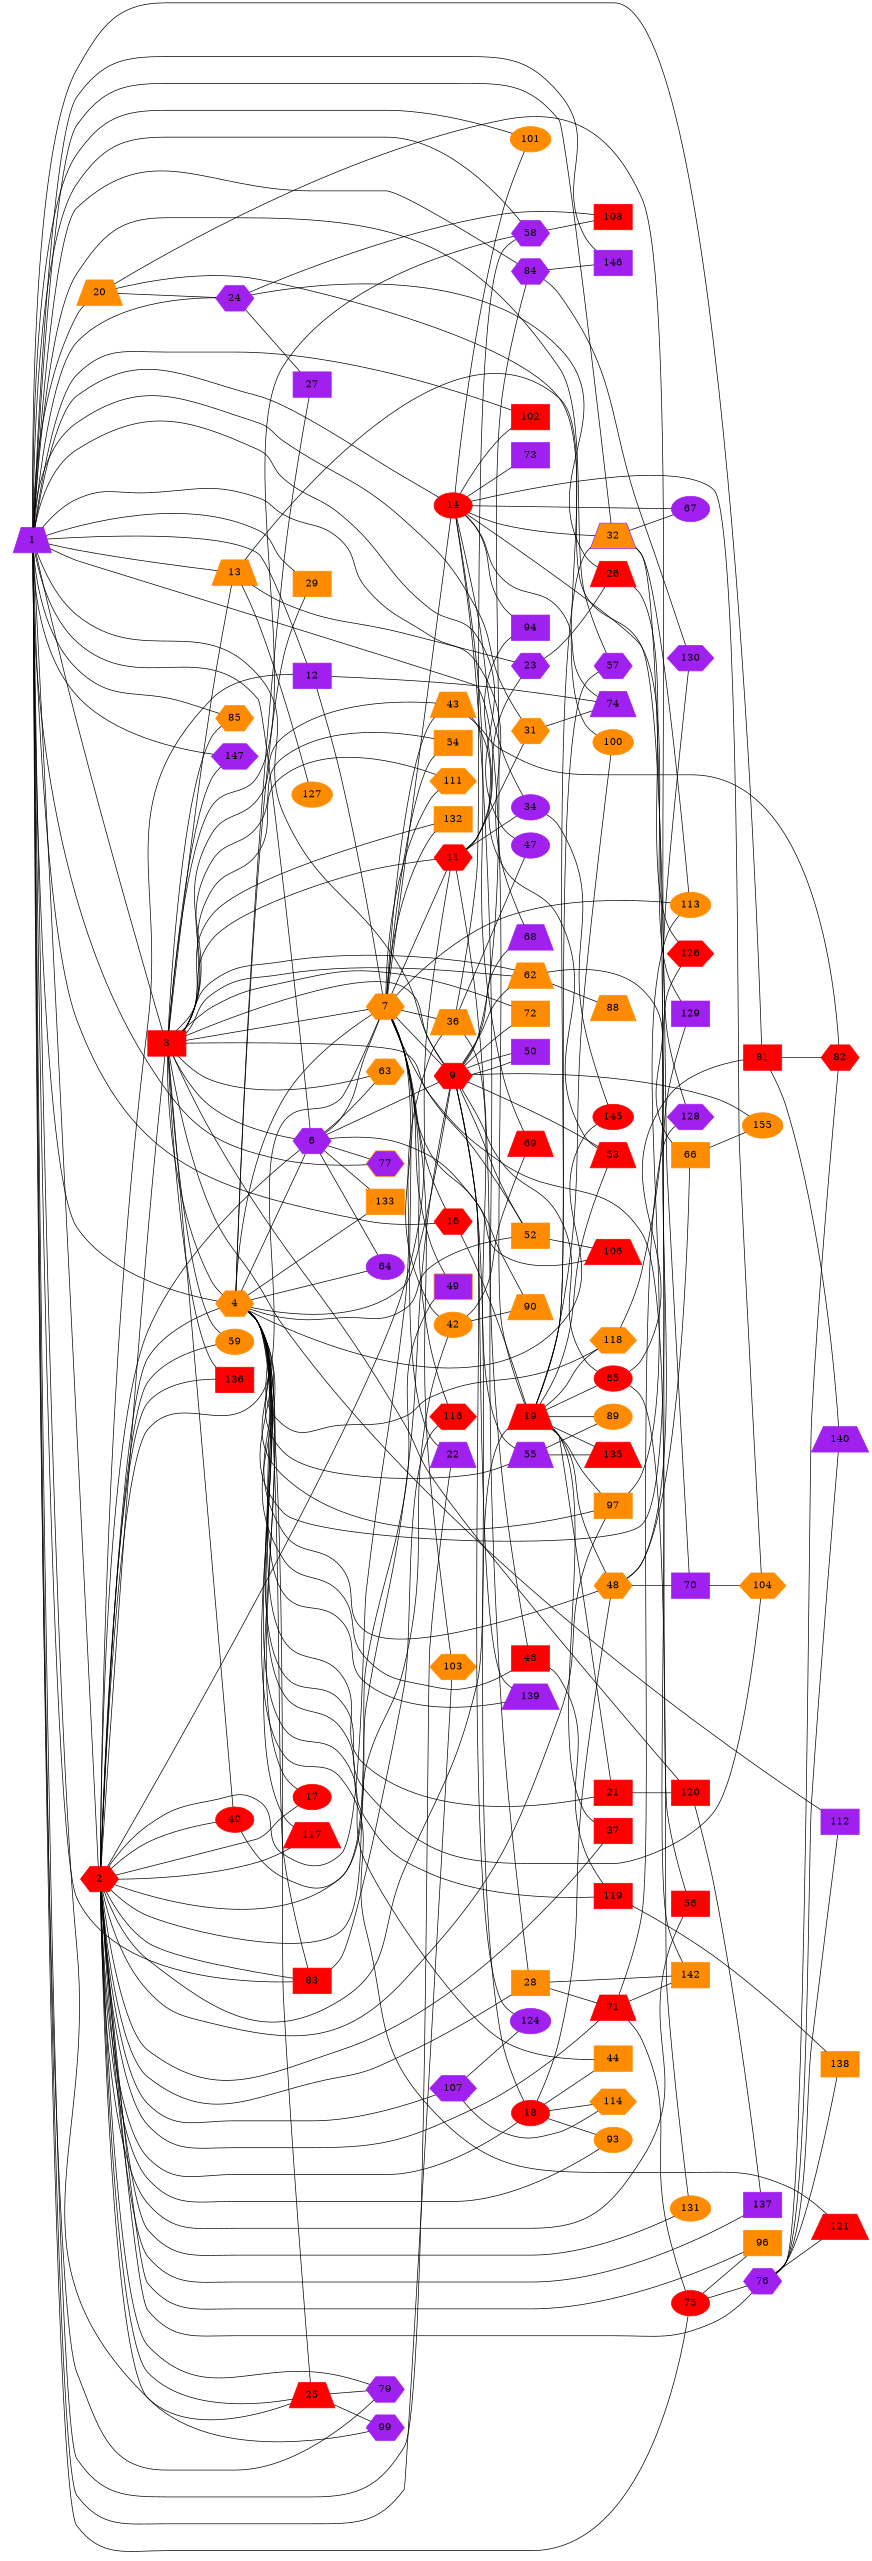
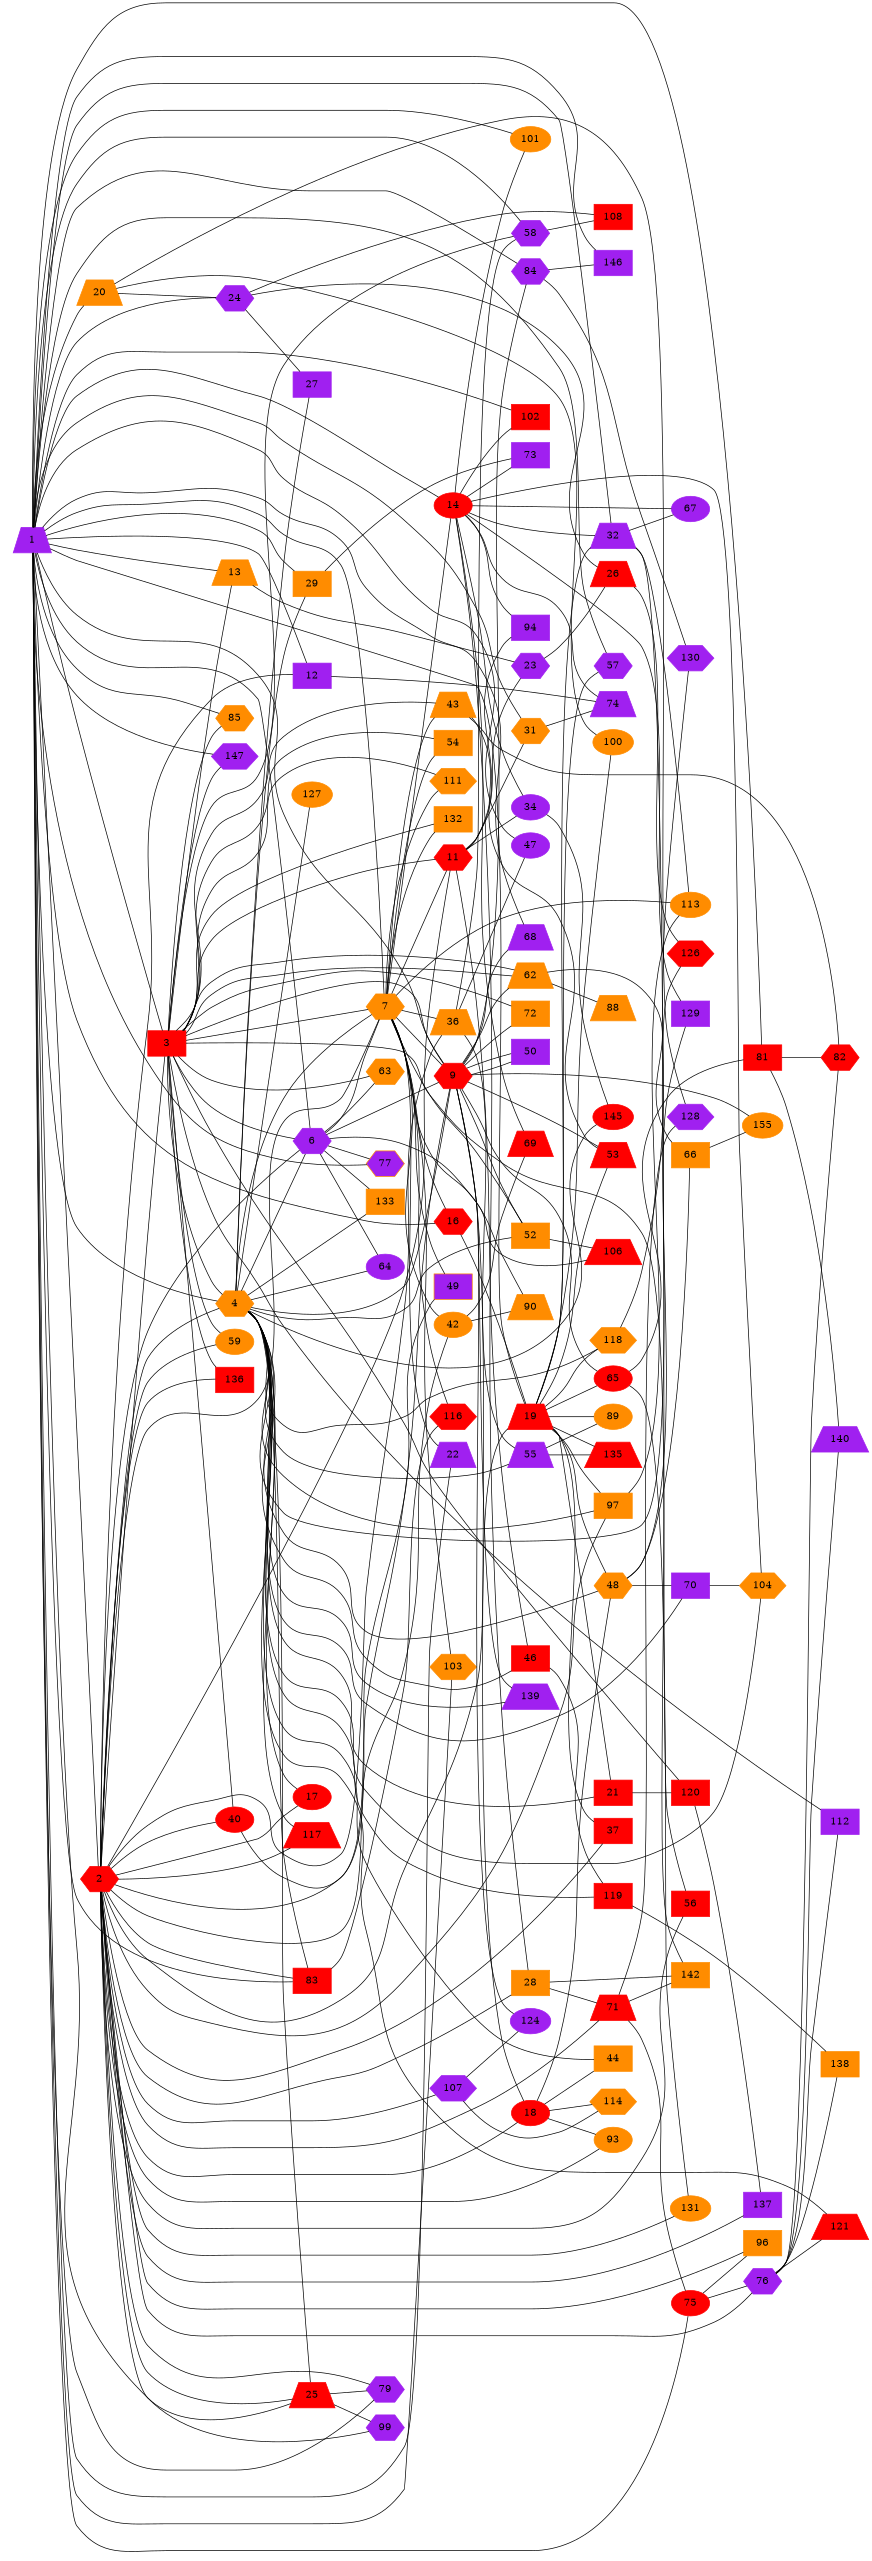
edge "73" -- "29": added
node "32": fillcolor darkorange -> purple
edge "13" -- "127": now "4" -- "127"
edge "13" -- "70": now "4" -- "70"
edge "12" -- "7": now "1" -- "7"
